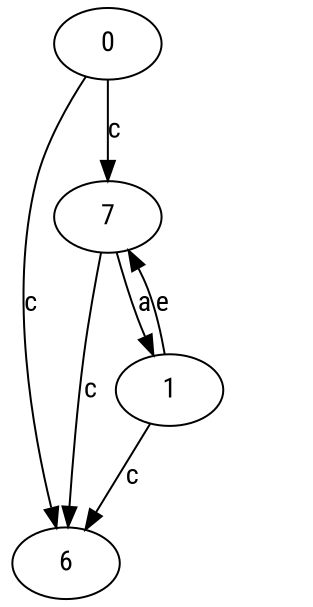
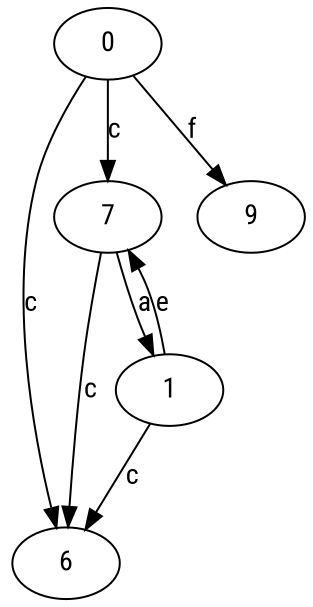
node "9": added
